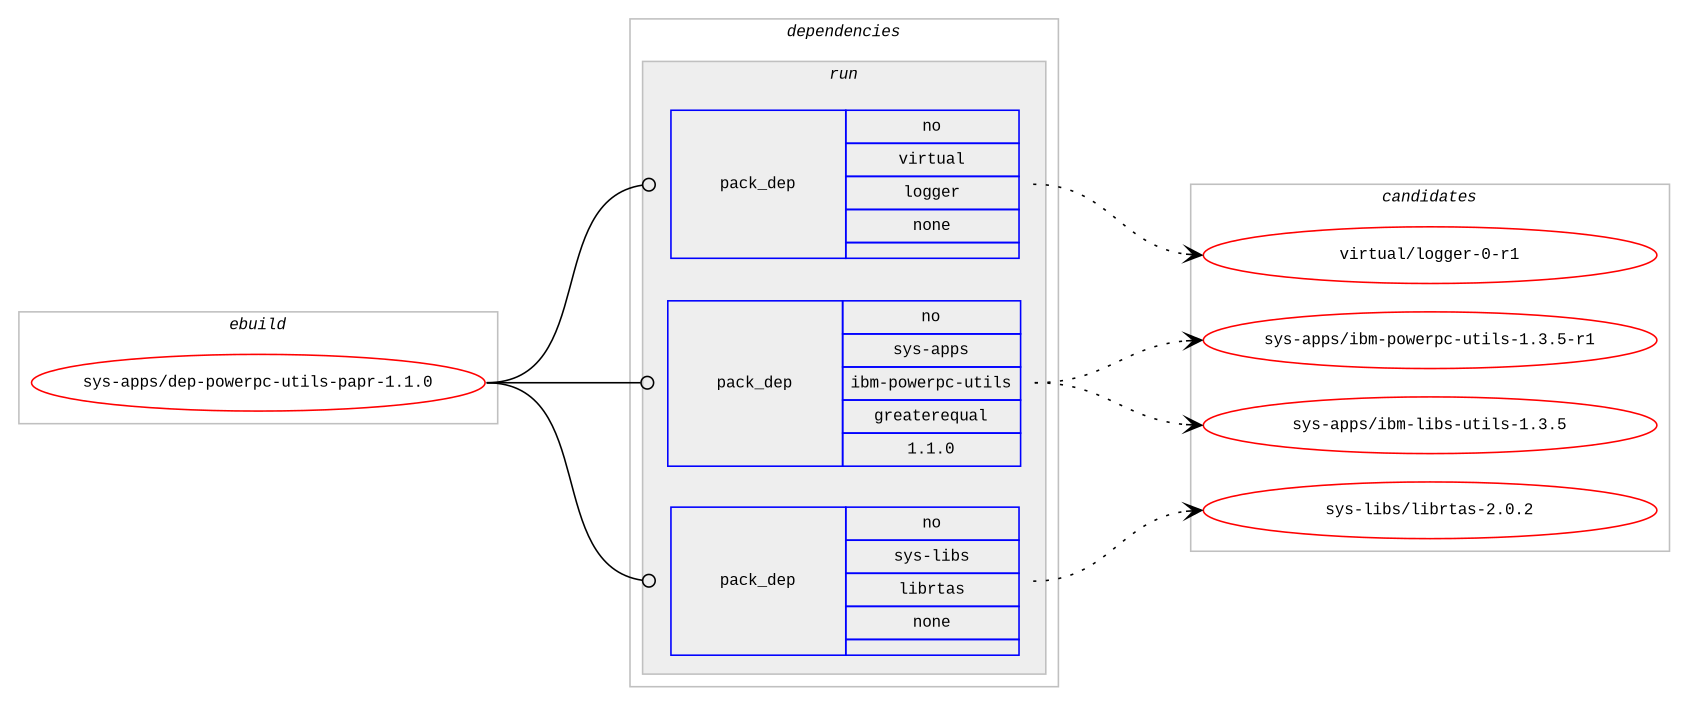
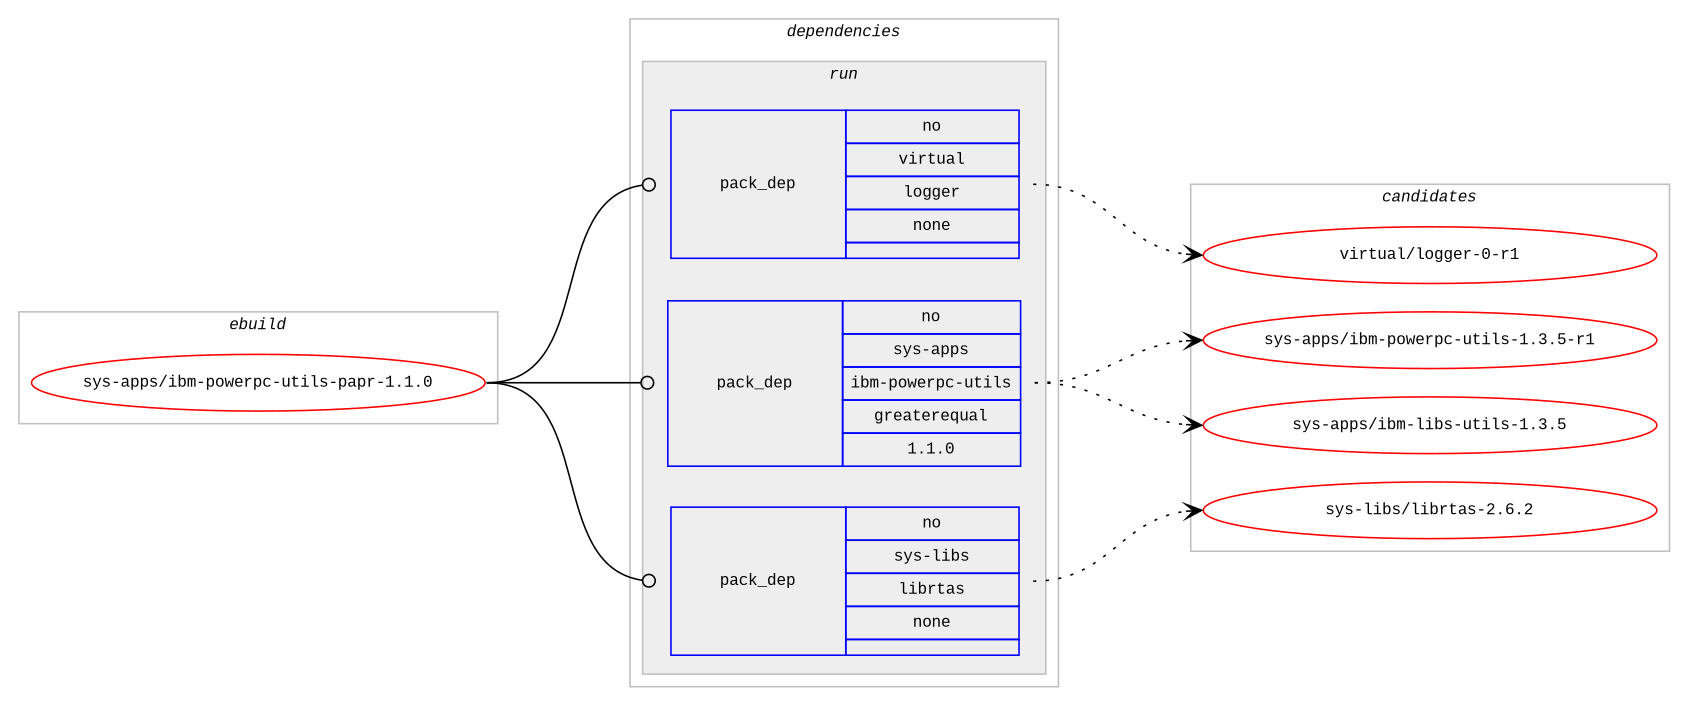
node "sys-apps/dep-powerpc-utils-papr-1.1.0": label "sys-apps/dep-powerpc-utils-papr-1.1.0" -> "sys-apps/ibm-powerpc-utils-papr-1.1.0"
node "sys-libs/librtas-2.0.2": label "sys-libs/librtas-2.0.2" -> "sys-libs/librtas-2.6.2"
